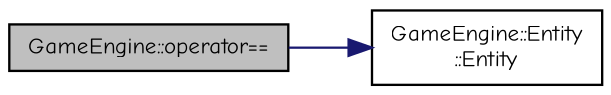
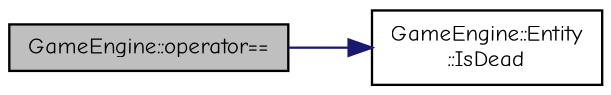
node "GameEngine::Entity ::Entity": label "GameEngine::Entity ::Entity" -> "GameEngine::Entity ::IsDead"
